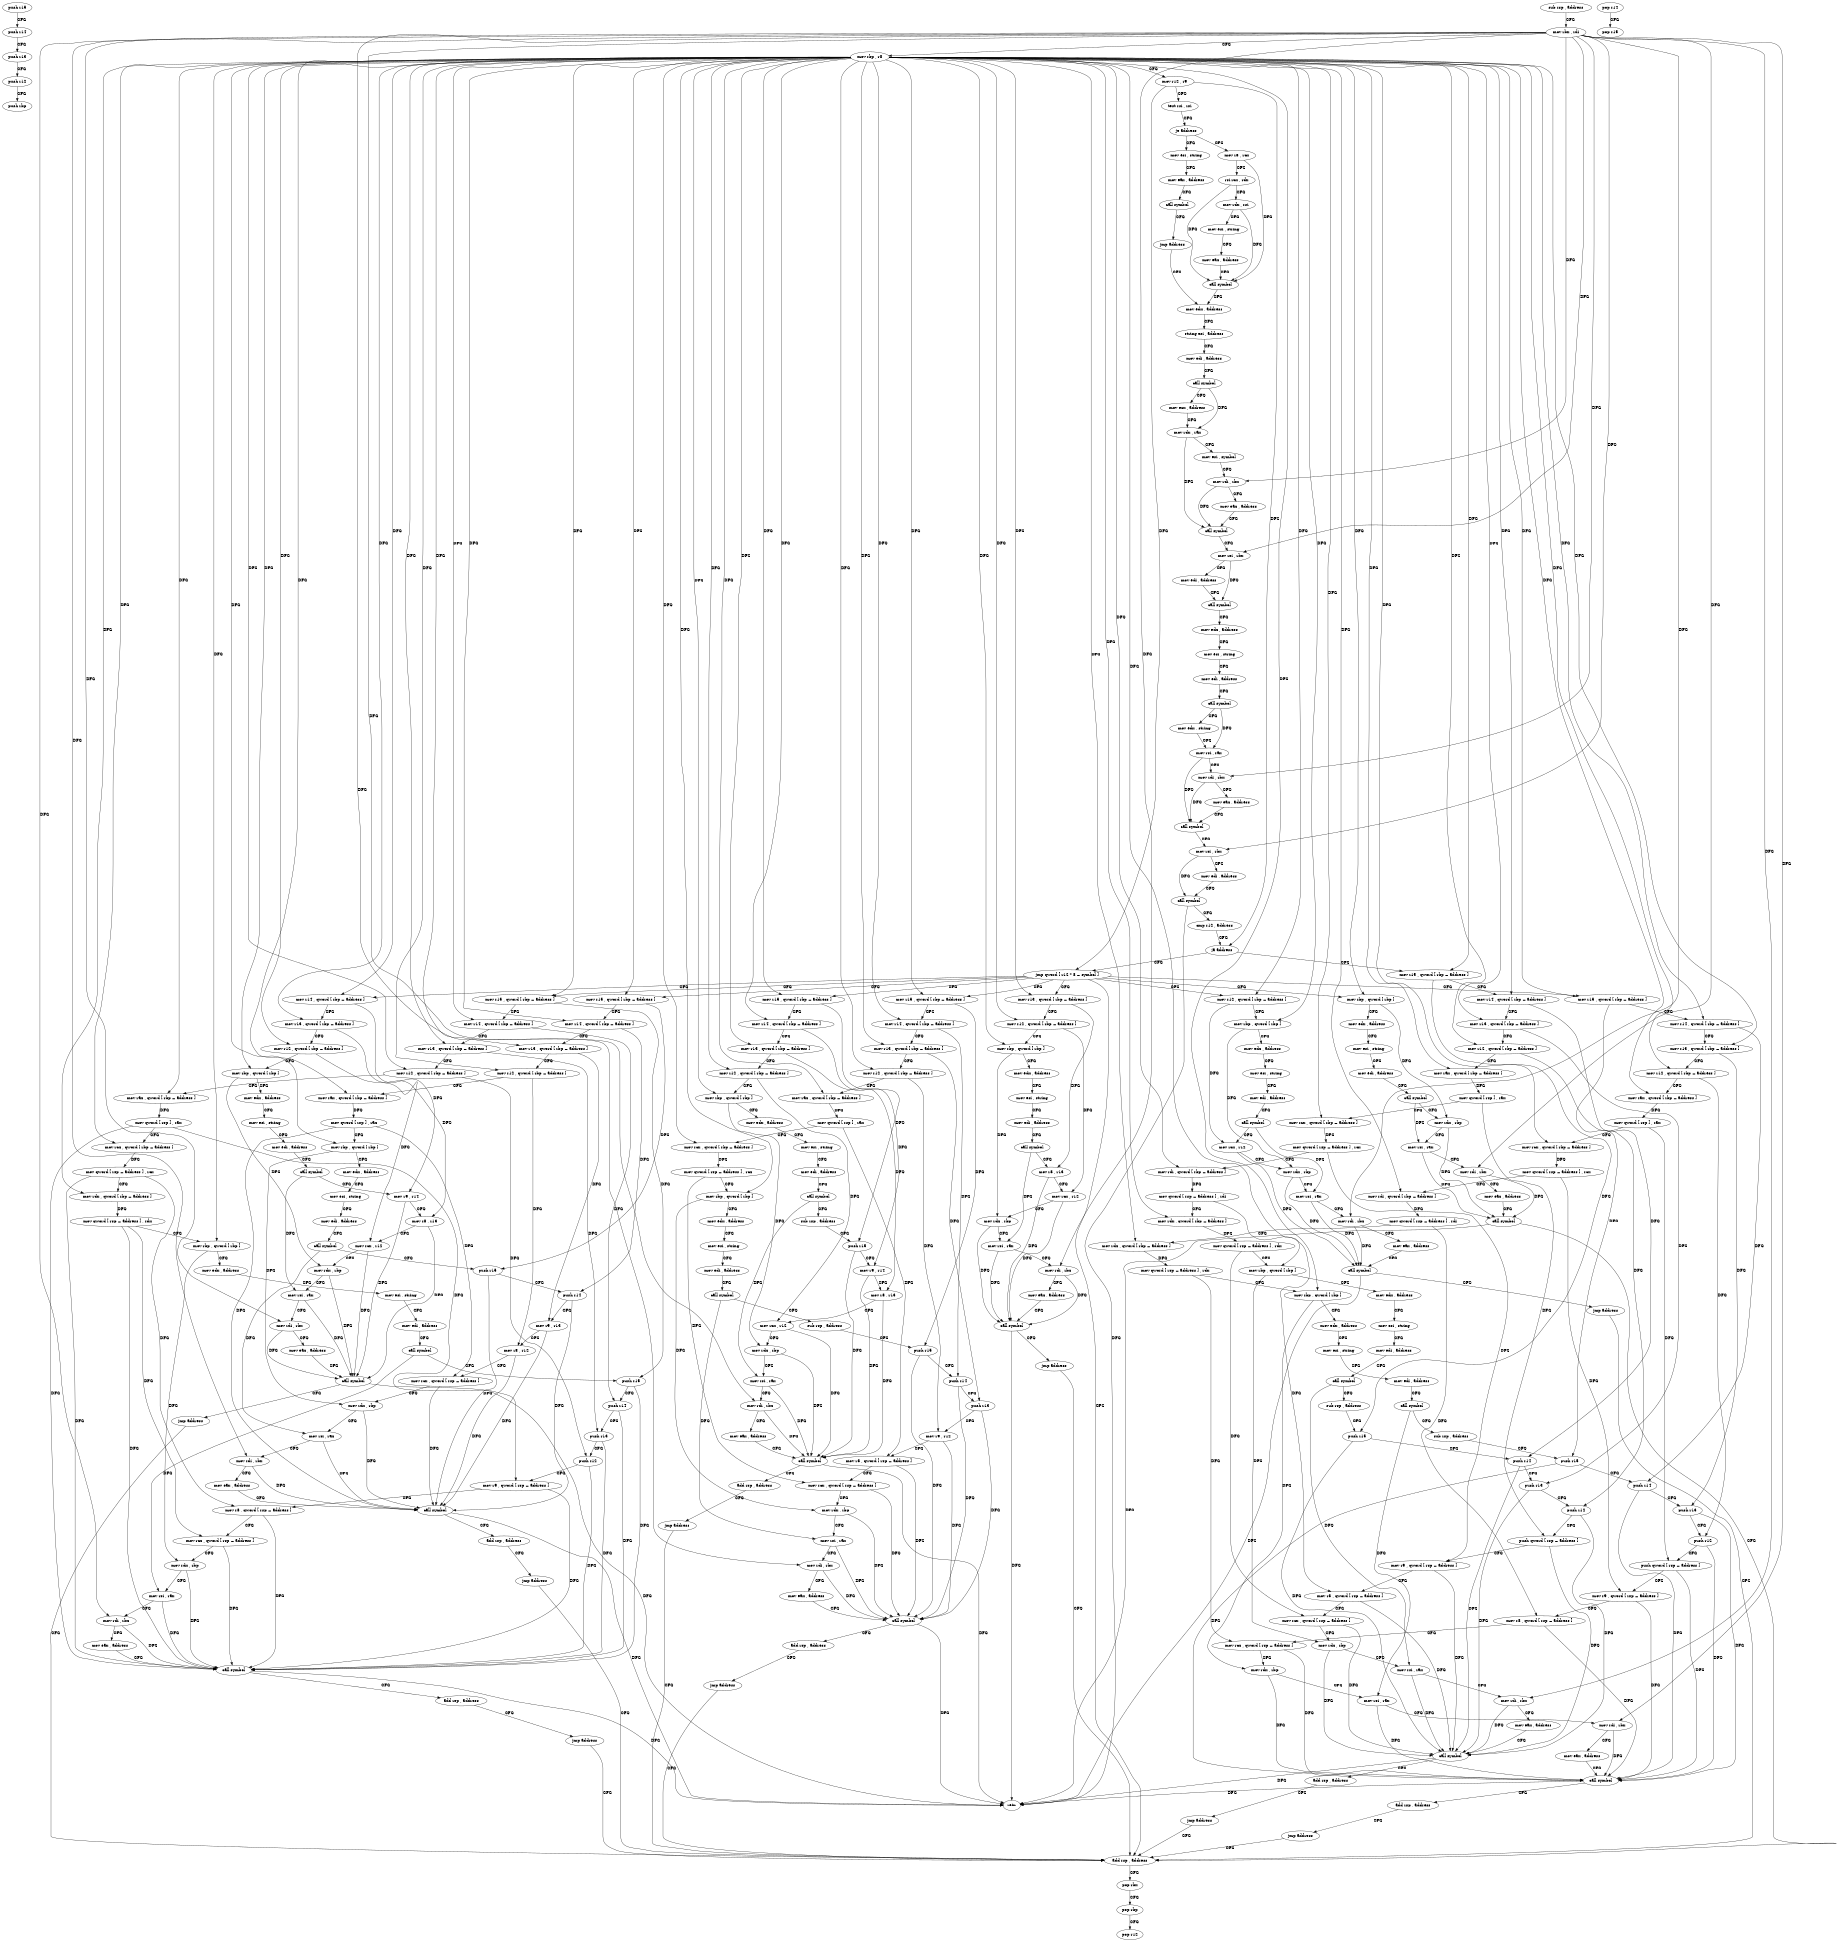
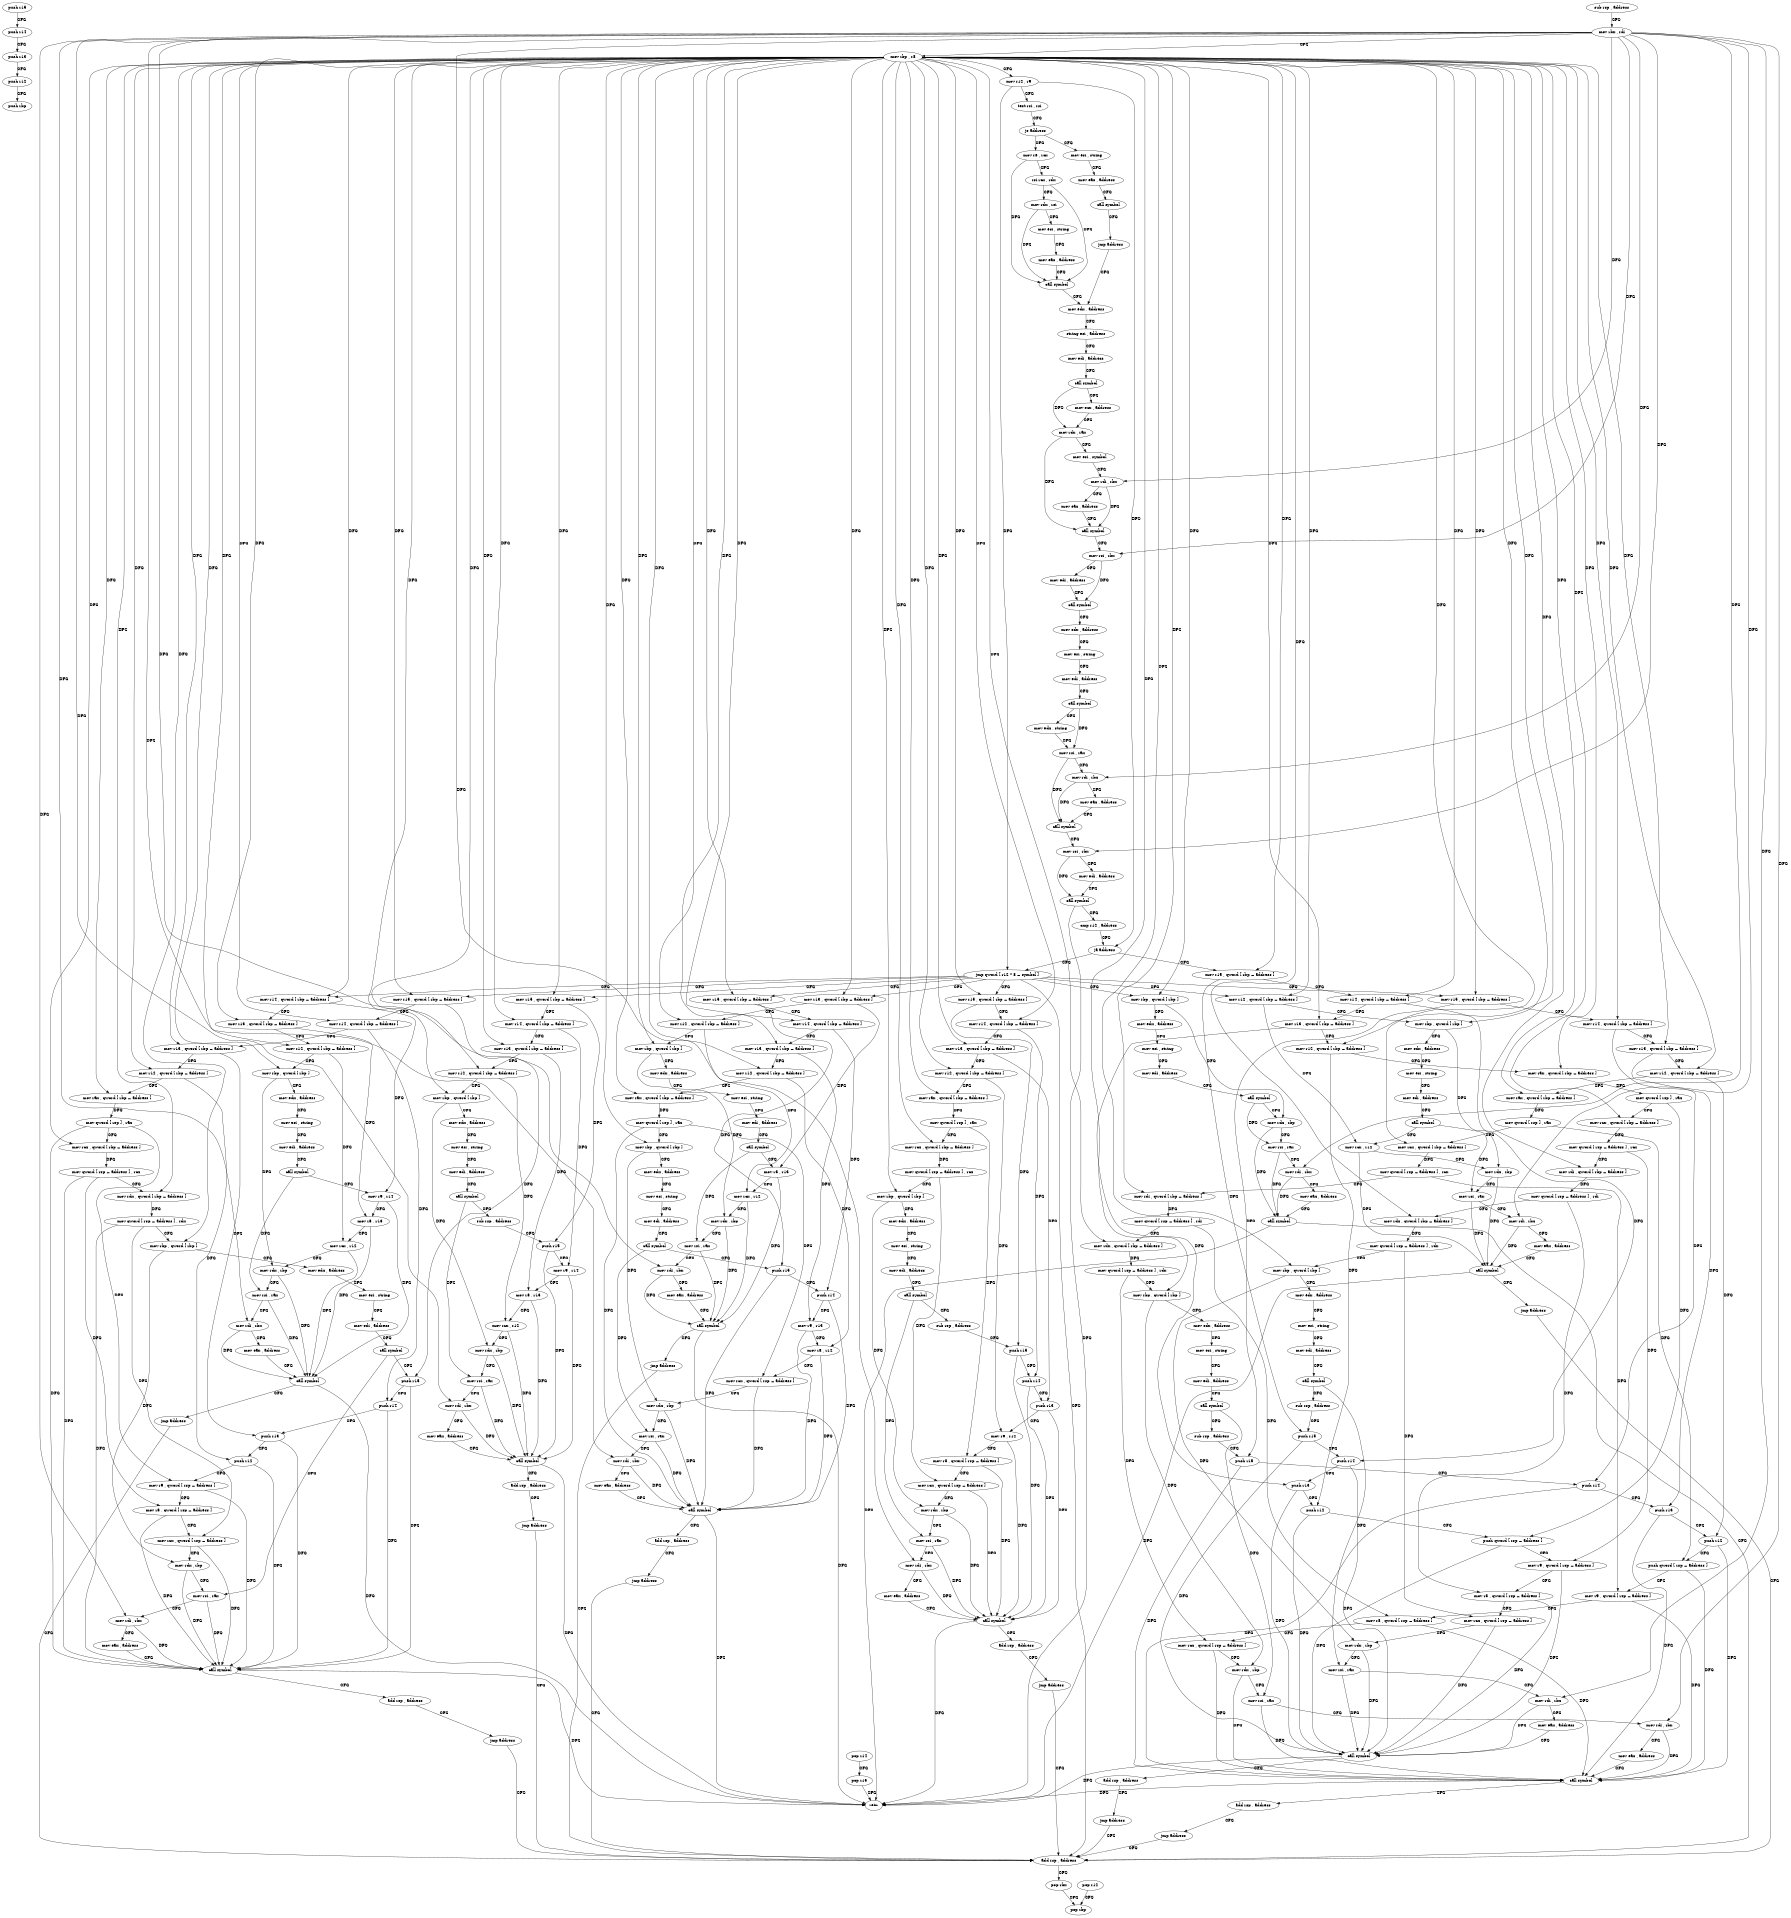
edge "pop r15" -> "retn": added, label "CFG"
edge "pop rbp" -> "pop r12": reversed
